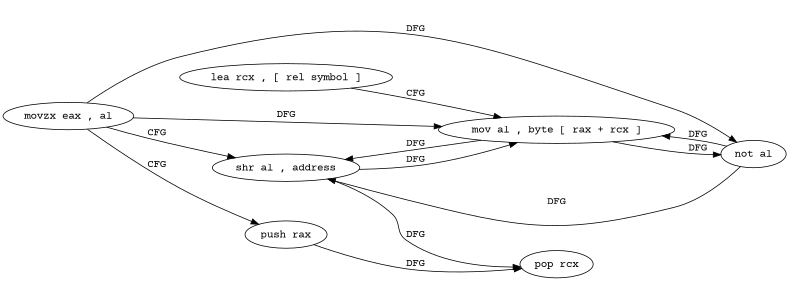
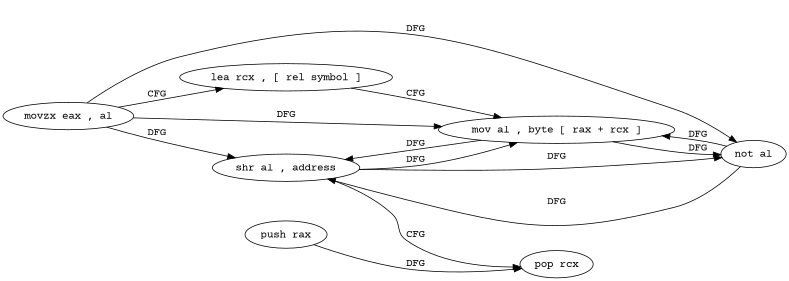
edge "movzx eax , al" -> "shr al , address": label "CFG" -> "DFG"
edge "shr al , address" -> "not al": added, label "DFG"
edge "movzx eax , al" -> "push rax": now "movzx eax , al" -> "lea rcx , [ rel symbol ]"
edge "shr al , address" -> "pop rcx": label "DFG" -> "CFG"
